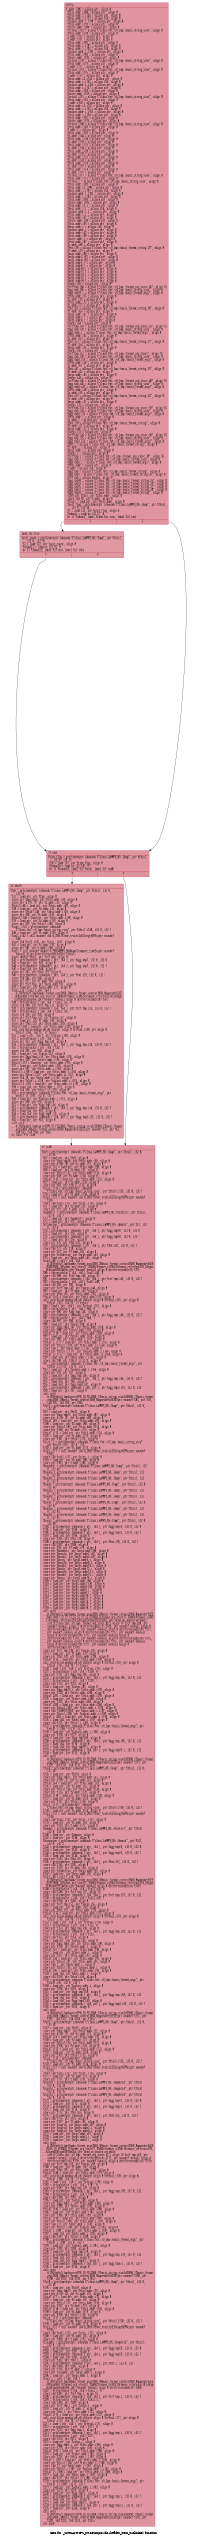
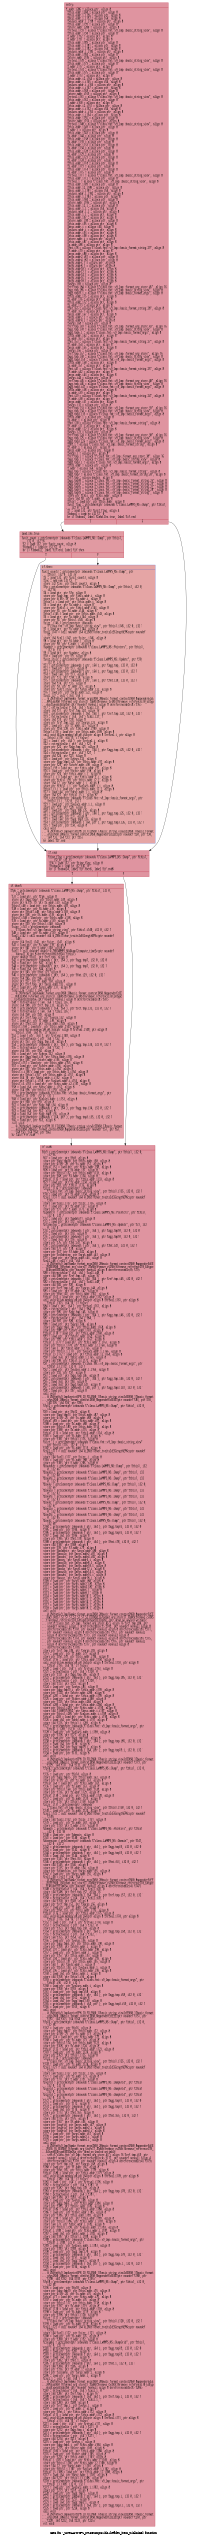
node "if.then:": added
